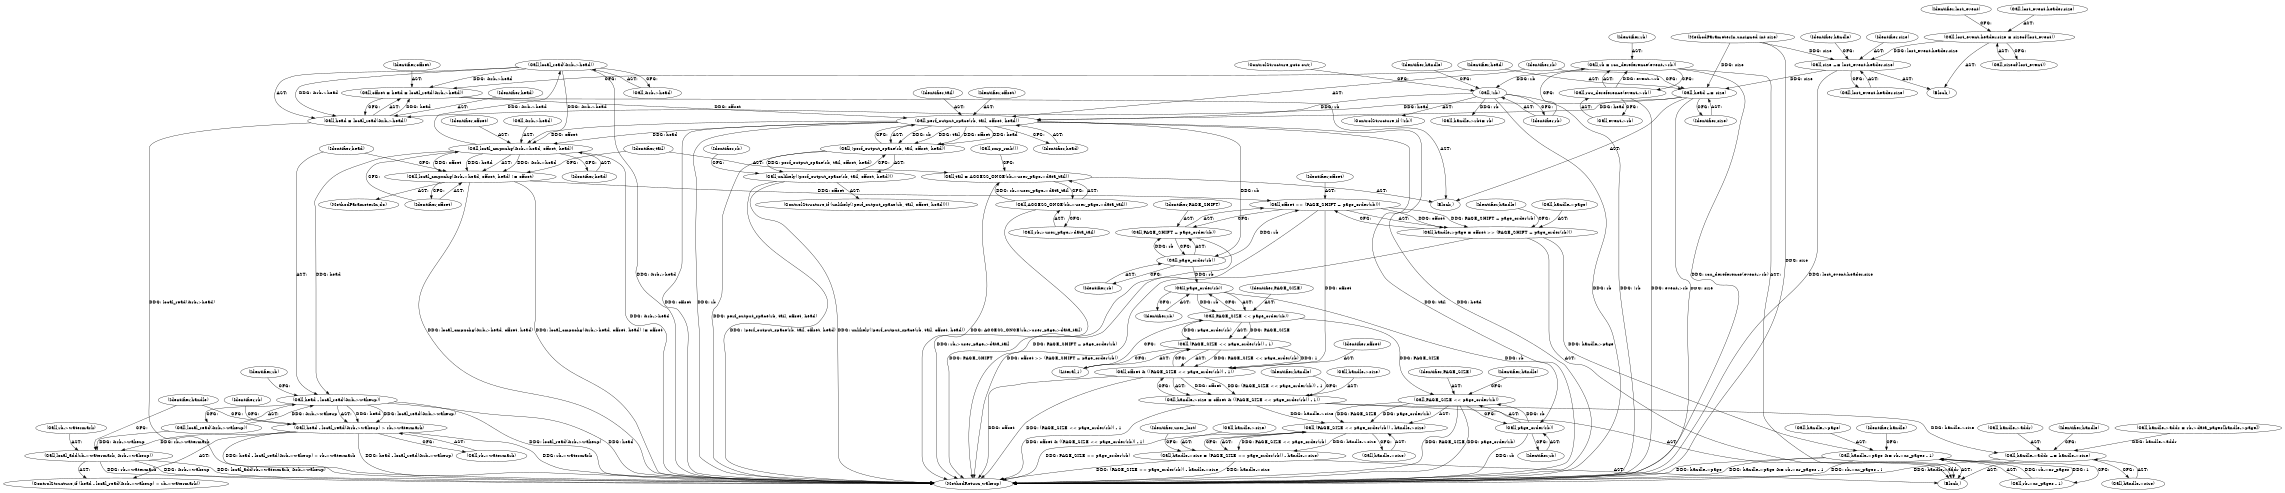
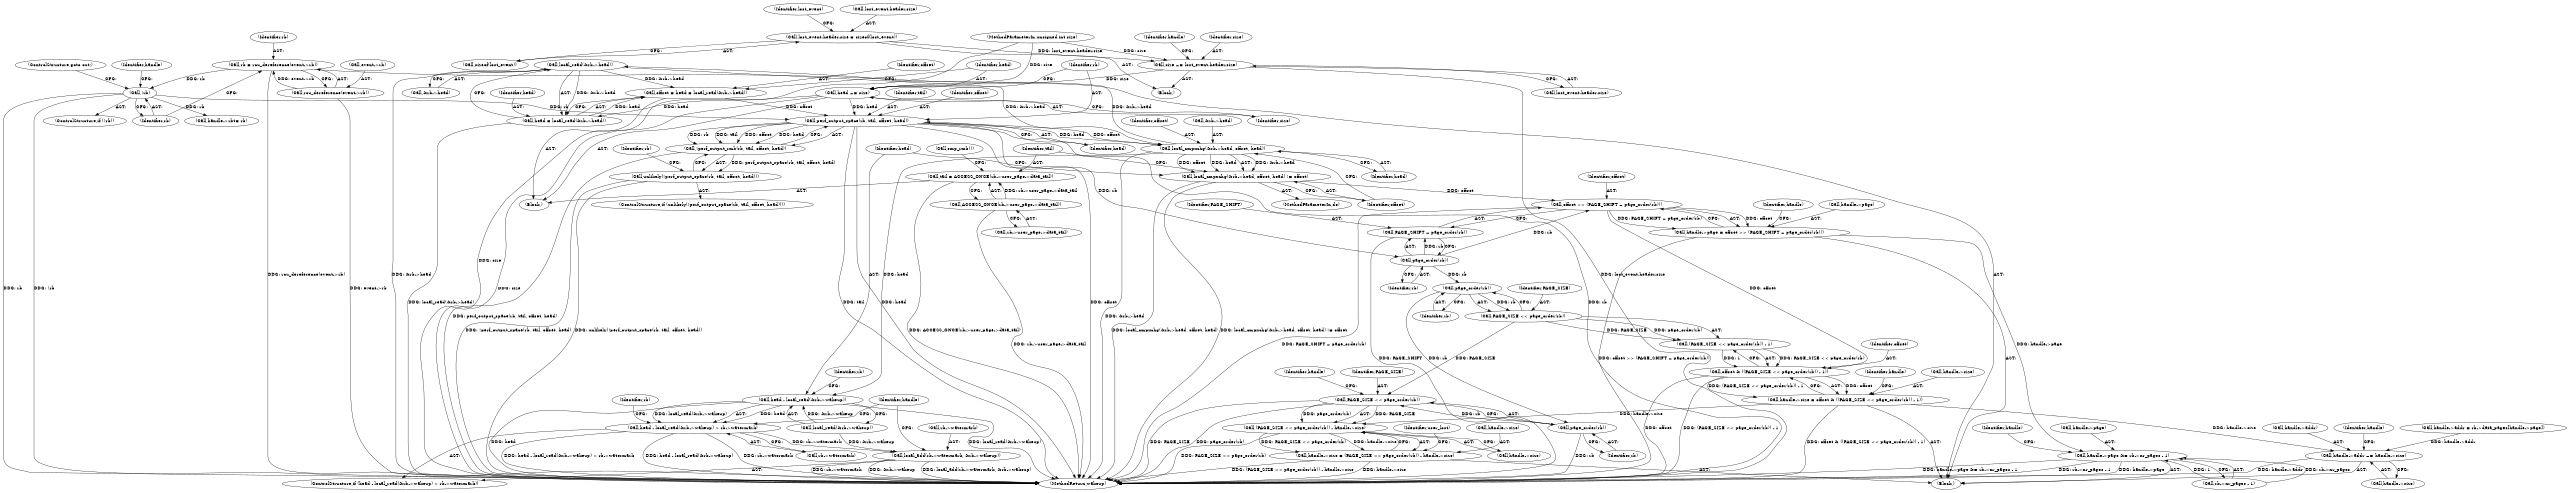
edge "(Call,head = local_read(&rb->head))" -> "(Call,local_read(&rb->head))": added, label "CFG:"
edge "(Call,rcu_dereference(event->rb))" -> "(Call,event->rb)": removed, label "CFG:"
node "(Call,!perf_output_space(rb, tail, offset, head))": label "(Call,!perf_output_space(rb, tail, offset, head))" -> "(Call,!perf_output_rmb(rb, tail, offset, head))"
node "(Literal,1)": removed
